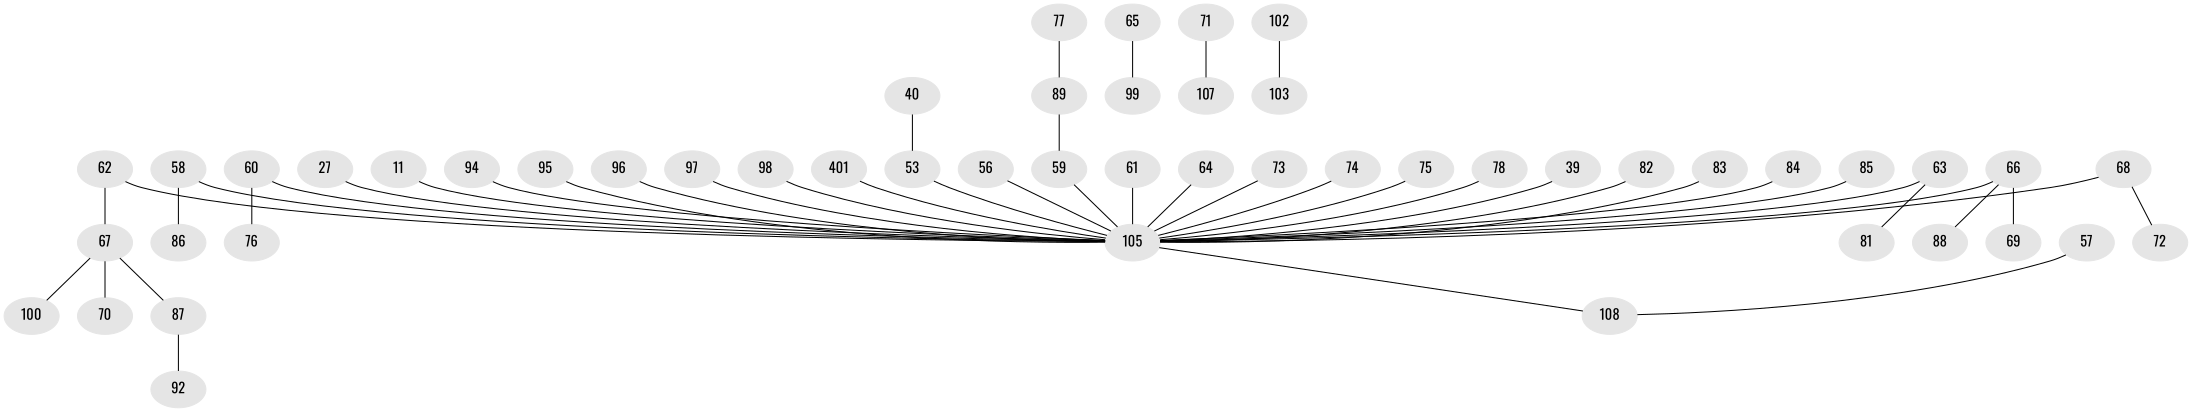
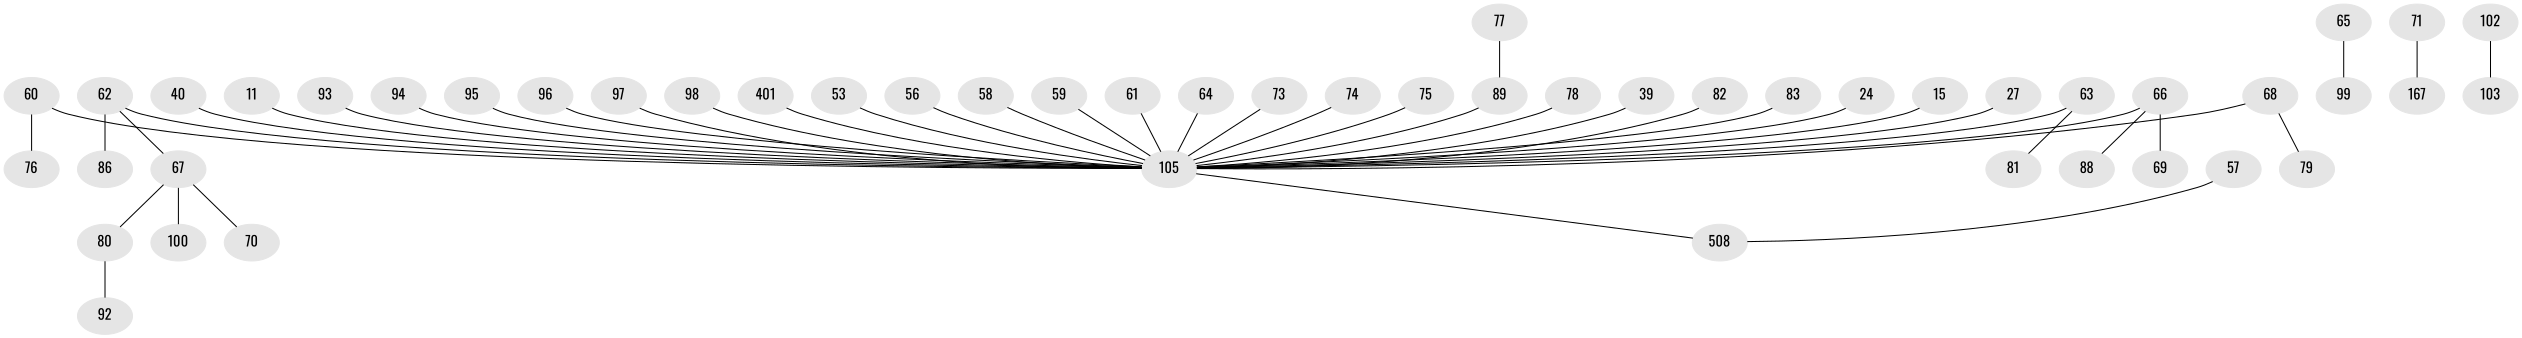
node "93": added
node "107": label "107" -> "167"
edge "40" -- "53": now "40" -- "105"
edge "89" -- "59": now "89" -- "105"
node "84": label "84" -> "24"
node "85": label "85" -> "15"
edge "58" -- "86": now "62" -- "86"
node "72": label "72" -> "79"
node "87": label "87" -> "80"
node "108": label "108" -> "508"
